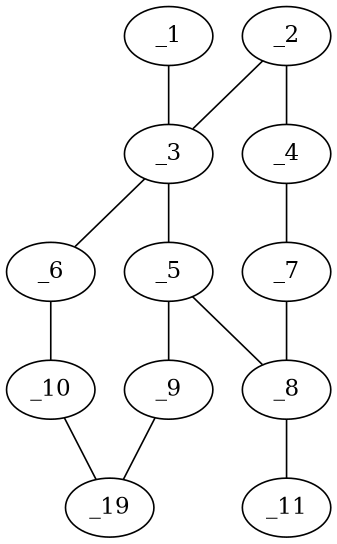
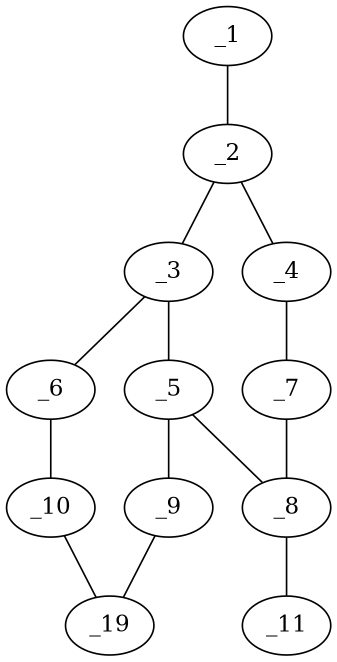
edge "_1" -- "_3": now "_1" -- "_2"
